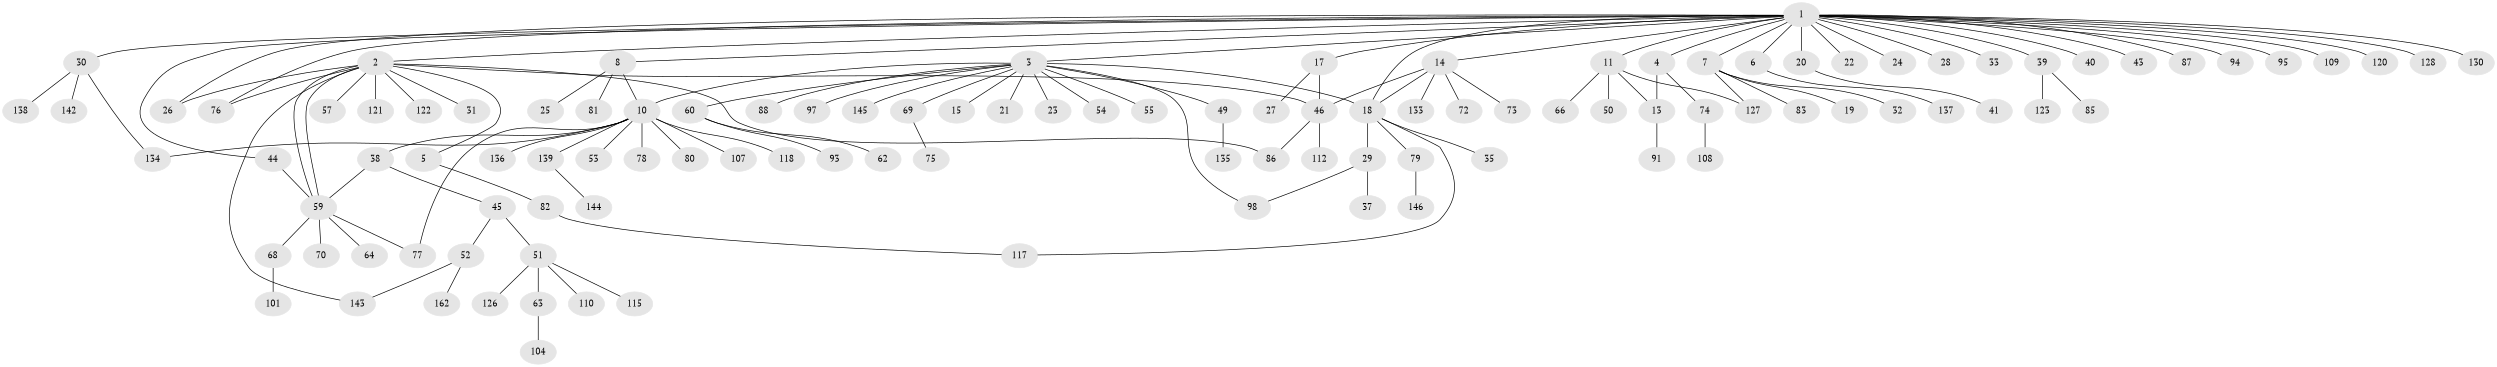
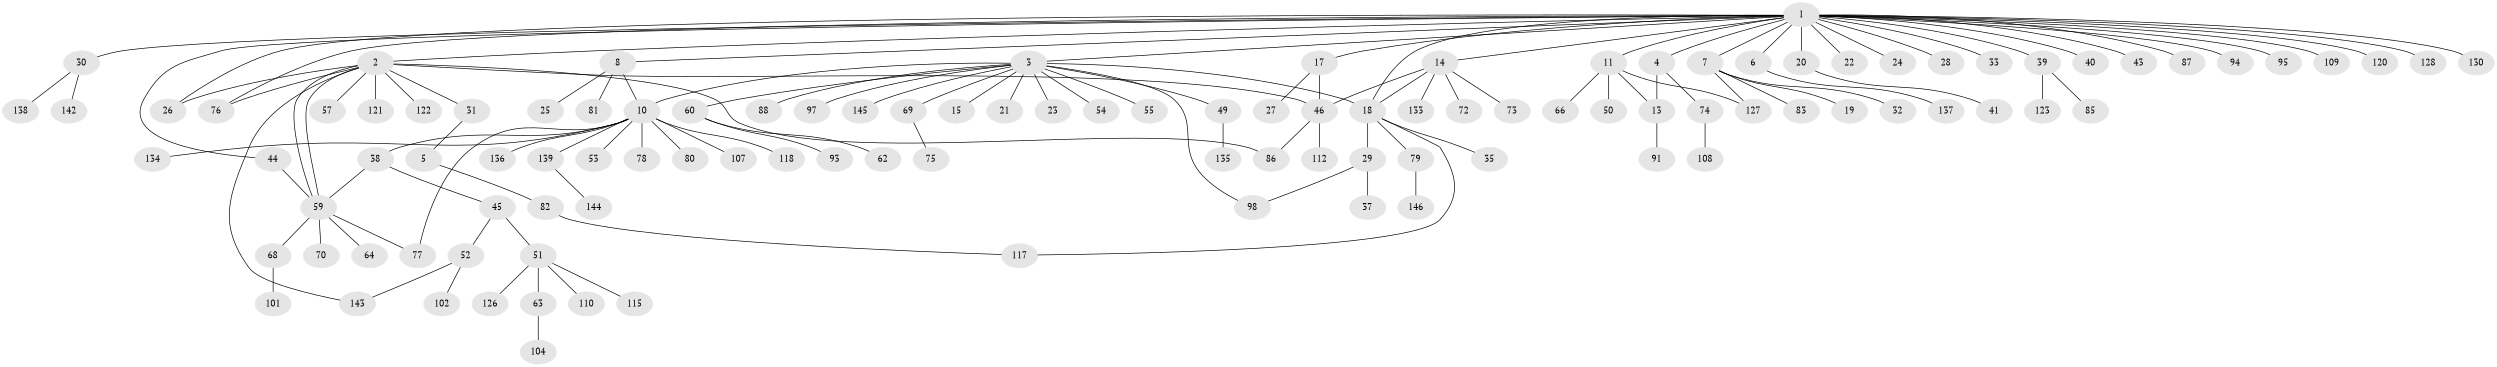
edge "2" -- "5": now "31" -- "5"
edge "30" -- "134": removed
node "162": label "162" -> "102"
